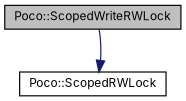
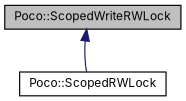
edge "Poco::ScopedWriteRWLock" -> "Poco::ScopedRWLock": reversed
